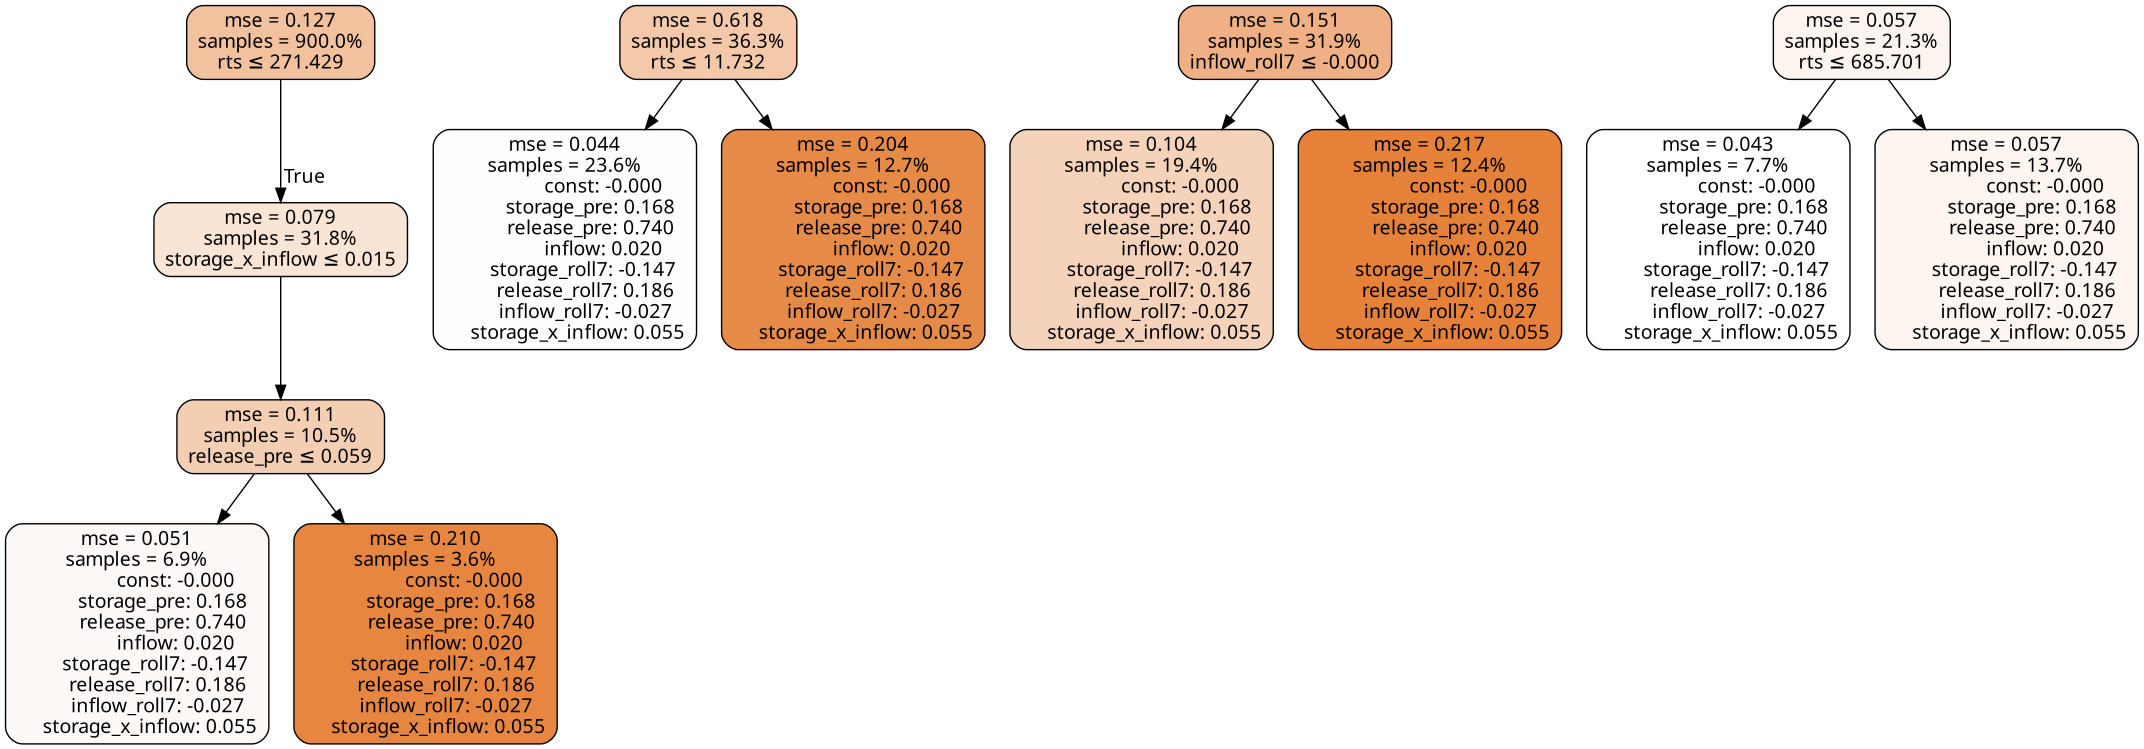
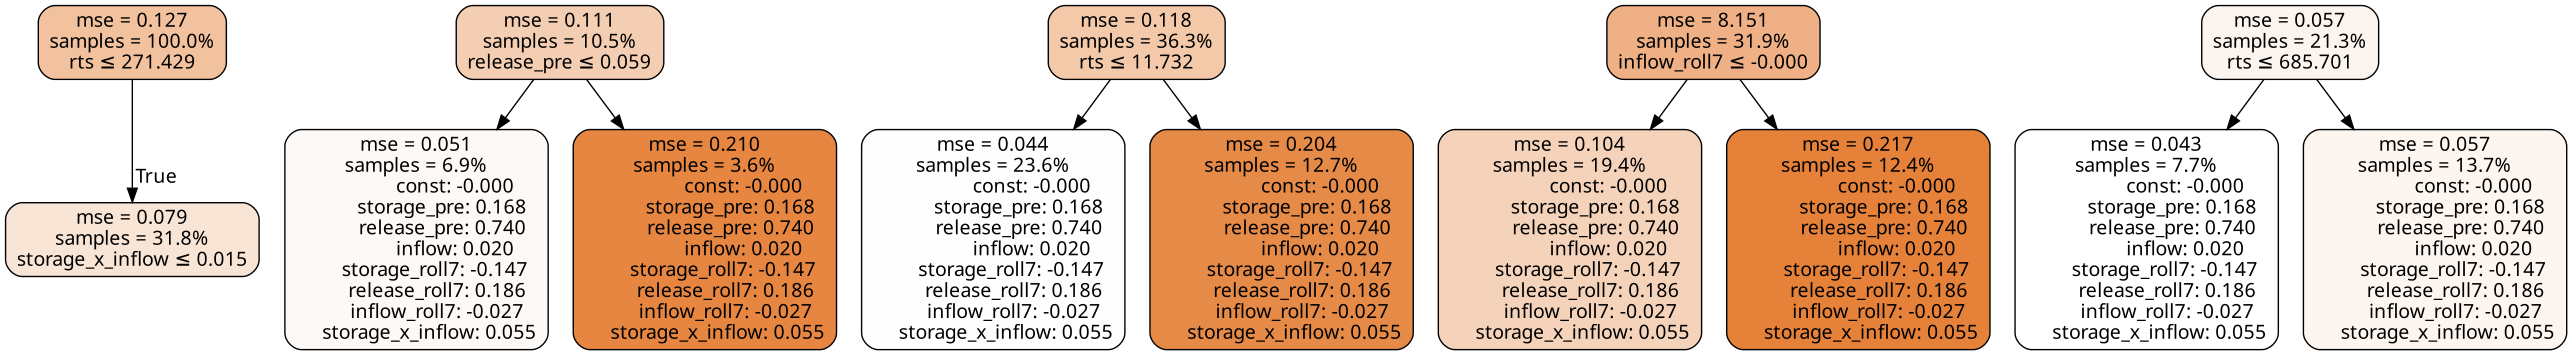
node "mse = 0.127 samples = 900.0% rts ≤ 271.429": label "mse = 0.127 samples = 900.0% rts ≤ 271.429" -> "mse = 0.127 samples = 100.0% rts ≤ 271.429"
node "mse = 0.618 samples = 36.3% rts ≤ 11.732": label "mse = 0.618 samples = 36.3% rts ≤ 11.732" -> "mse = 0.118 samples = 36.3% rts ≤ 11.732"
node "mse = 0.151 samples = 31.9% inflow_roll7 ≤ -0.000": label "mse = 0.151 samples = 31.9% inflow_roll7 ≤ -0.000" -> "mse = 8.151 samples = 31.9% inflow_roll7 ≤ -0.000"
edge "mse = 0.079 samples = 31.8% storage_x_inflow ≤ 0.015" -> "mse = 0.111 samples = 10.5% release_pre ≤ 0.059": removed
